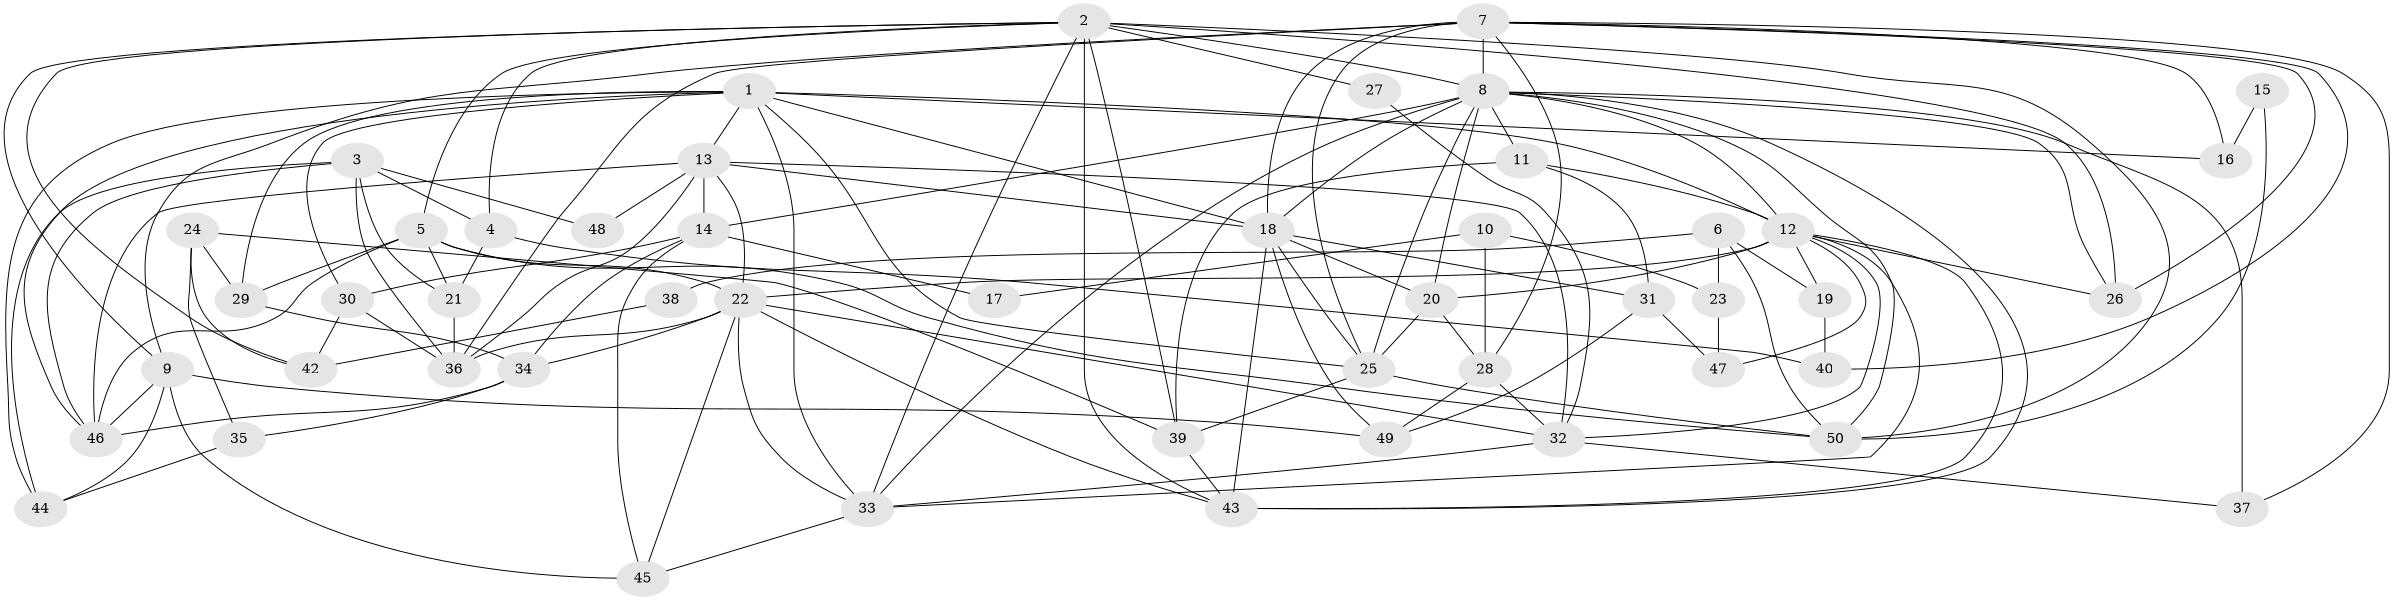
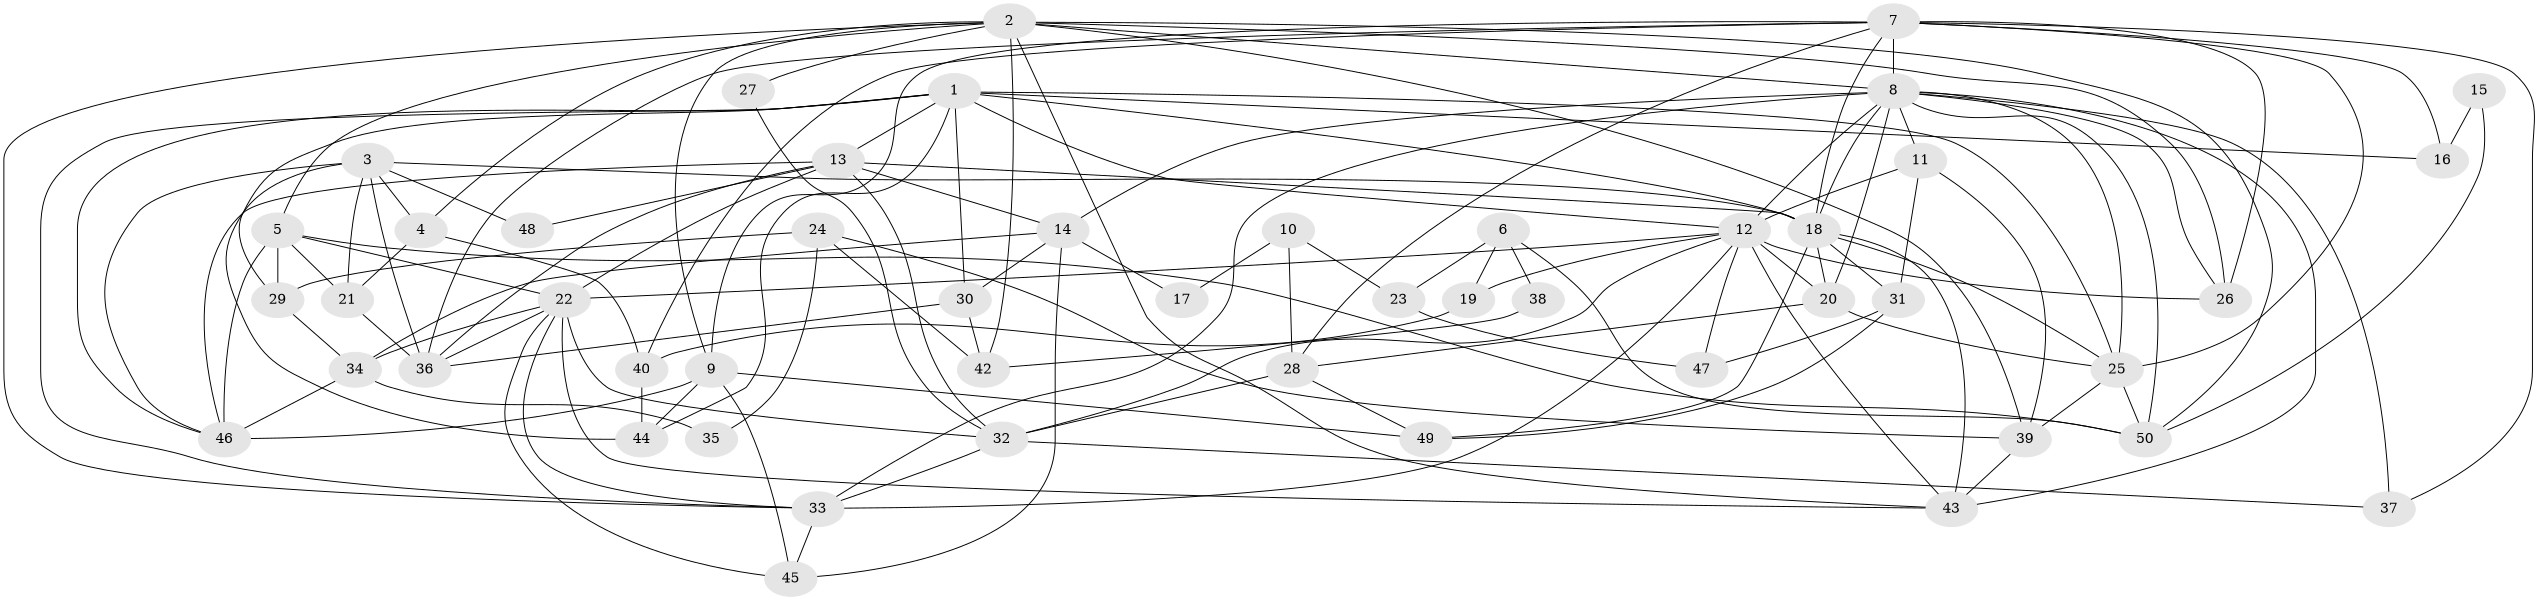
edge "3" -- "18": added
edge "35" -- "44": now "40" -- "44"
